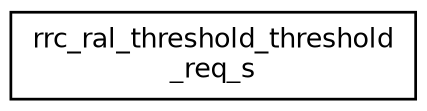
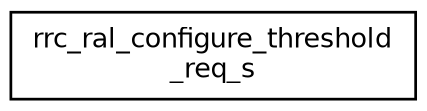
node "rrc_ral_threshold_threshold _req_s": label "rrc_ral_threshold_threshold _req_s" -> "rrc_ral_configure_threshold _req_s"
